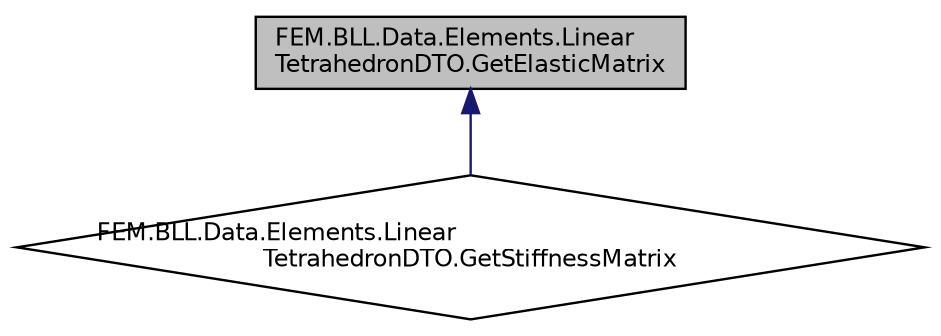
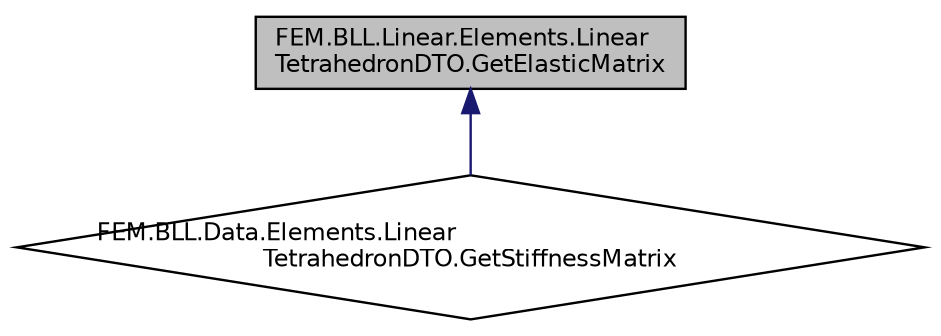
node "FEM.BLL.Data.Elements.Linear TetrahedronDTO.GetElasticMatrix": label "FEM.BLL.Data.Elements.Linear TetrahedronDTO.GetElasticMatrix" -> "FEM.BLL.Linear.Elements.Linear TetrahedronDTO.GetElasticMatrix"
